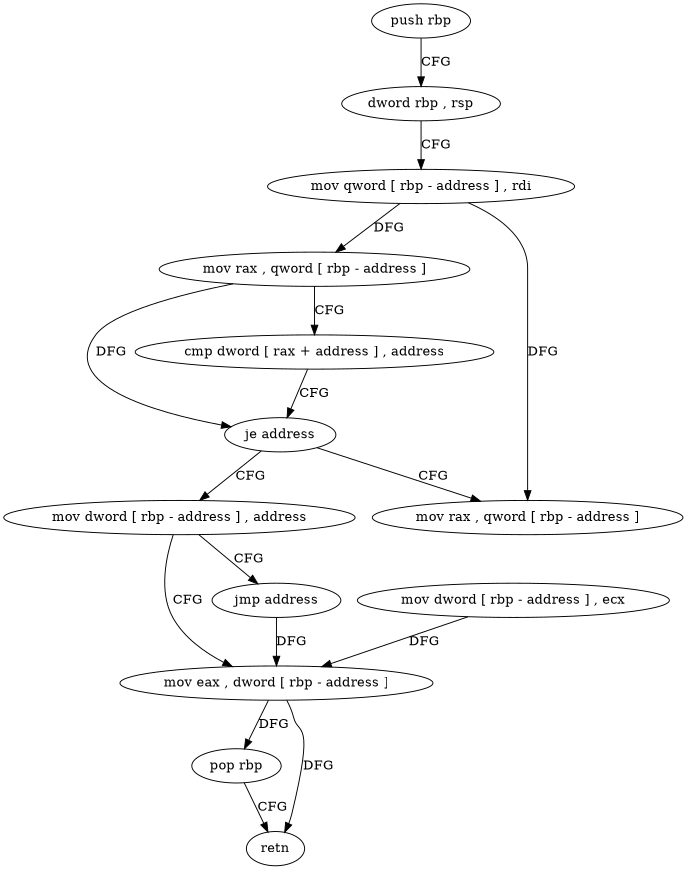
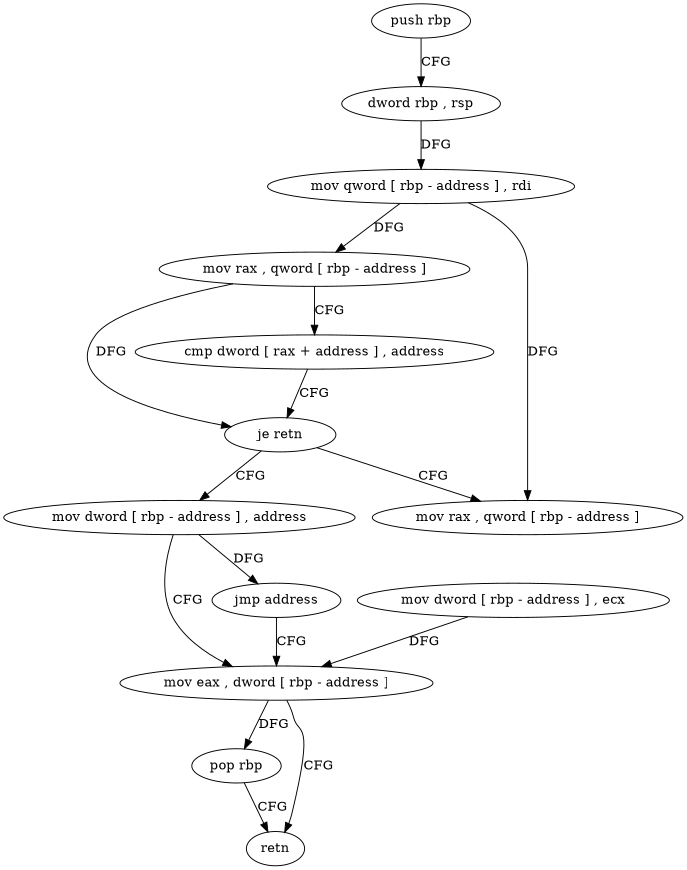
edge "dword rbp , rsp" -> "mov qword [ rbp - address ] , rdi": label "CFG" -> "DFG"
node "je address": label "je address" -> "je retn"
edge "mov dword [ rbp - address ] , address" -> "jmp address": label "CFG" -> "DFG"
edge "jmp address" -> "mov eax , dword [ rbp - address ]": label "DFG" -> "CFG"
edge "mov eax , dword [ rbp - address ]" -> "retn": label "DFG" -> "CFG"
